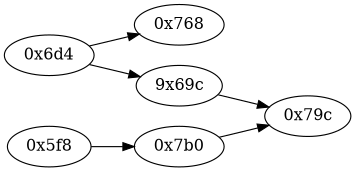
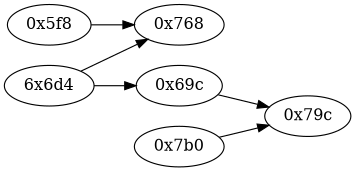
node "0x6d4": label "0x6d4" -> "6x6d4"
node "9x69c": label "9x69c" -> "0x69c"
edge "0x5f8" -> "0x7b0": now "0x5f8" -> "0x768"
